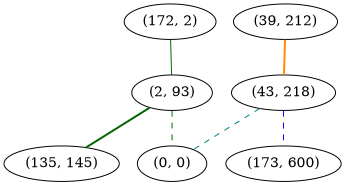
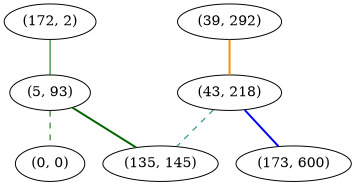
node "(39, 212)": label "(39, 212)" -> "(39, 292)"
node "(2, 93)": label "(2, 93)" -> "(5, 93)"
edge "(43, 218)" -- "(173, 600)": style dashed -> bold
edge "(43, 218)" -- "(0, 0)": now "(43, 218)" -- "(135, 145)"
